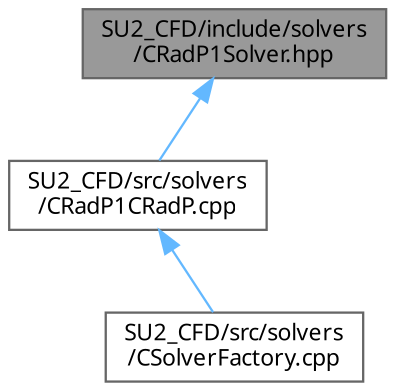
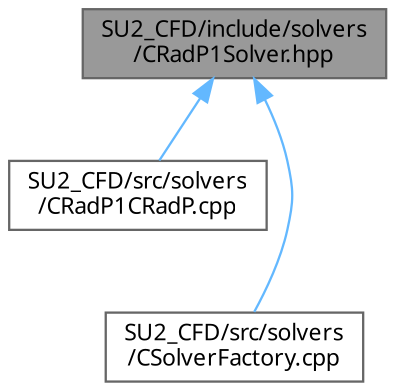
edge "SU2_CFD/src/solvers /CSolverFactory.cpp" -> "SU2_CFD/src/solvers /CRadP1CRadP.cpp": now "SU2_CFD/src/solvers /CSolverFactory.cpp" -> "SU2_CFD/include/solvers /CRadP1Solver.hpp"
